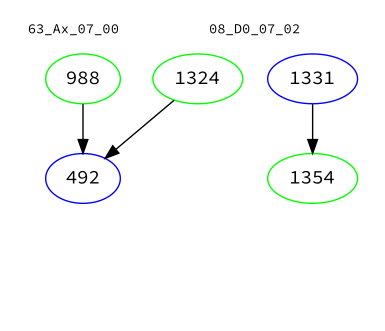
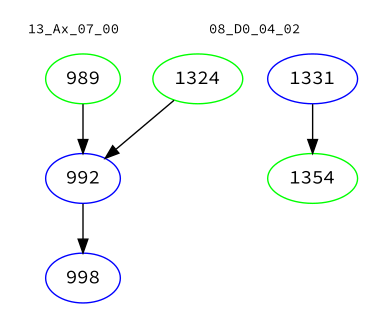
cluster "63_Ax_07_00": label "63_Ax_07_00" -> "13_Ax_07_00"
cluster "08_D0_07_02": label "08_D0_07_02" -> "08_D0_04_02"
node "988": label "988" -> "989"
node "492": label "492" -> "992"
node "998": added
